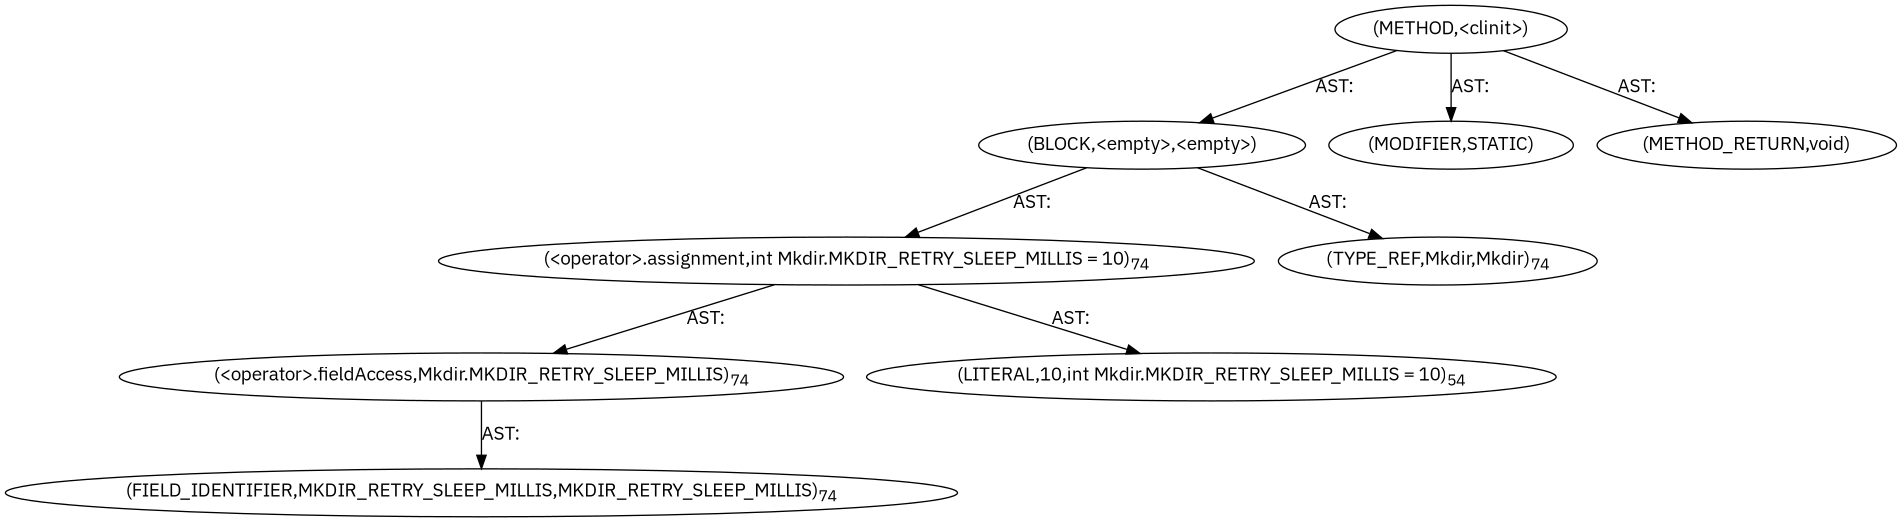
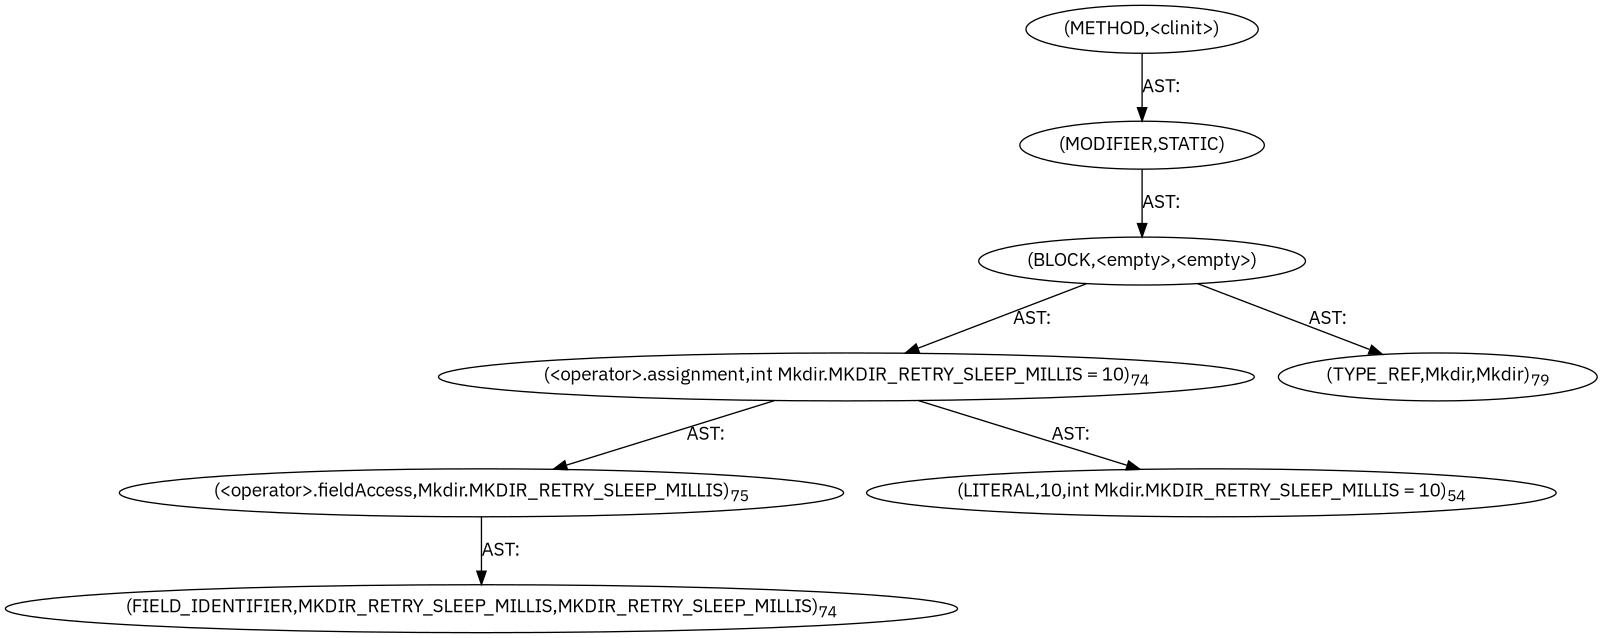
edge "(METHOD,<clinit>)" -> "(BLOCK,<empty>,<empty>)": now "(MODIFIER,STATIC)" -> "(BLOCK,<empty>,<empty>)"
node "(METHOD_RETURN,void)": removed
node "(TYPE_REF,Mkdir,Mkdir)": text "74" -> "79"
node "(<operator>.fieldAccess,Mkdir.MKDIR_RETRY_SLEEP_MILLIS)": text "74" -> "75"
